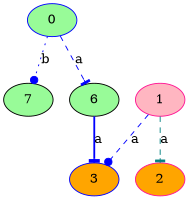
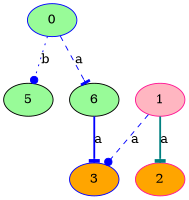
node "7": label "7" -> "5"
edge "1" -> "2": style dashed -> bold
